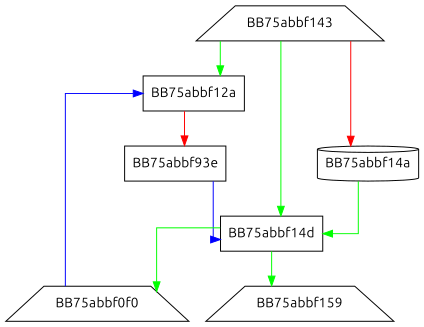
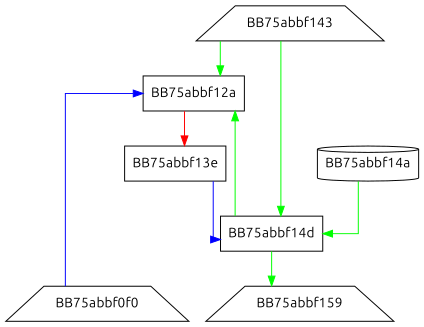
edge "BB75abbf143" -> "BB75abbf14a": removed
node "BB75abbf93e": label "BB75abbf93e" -> "BB75abbf13e"
edge "BB75abbf14d" -> "BB75abbf0f0": now "BB75abbf14d" -> "BB75abbf12a"
